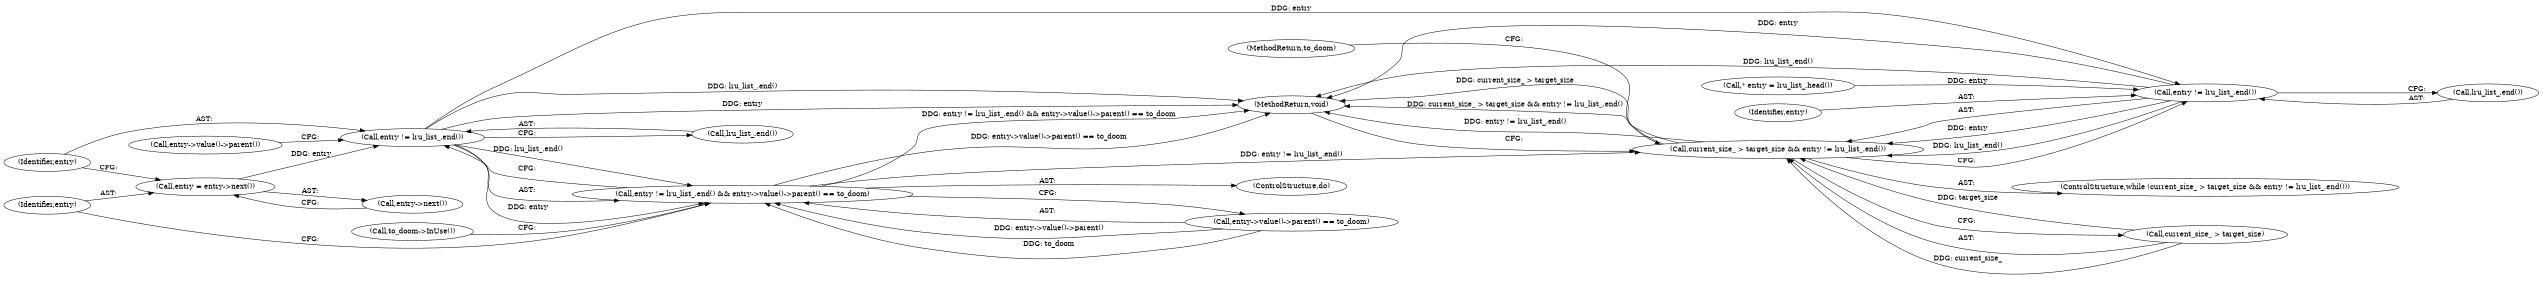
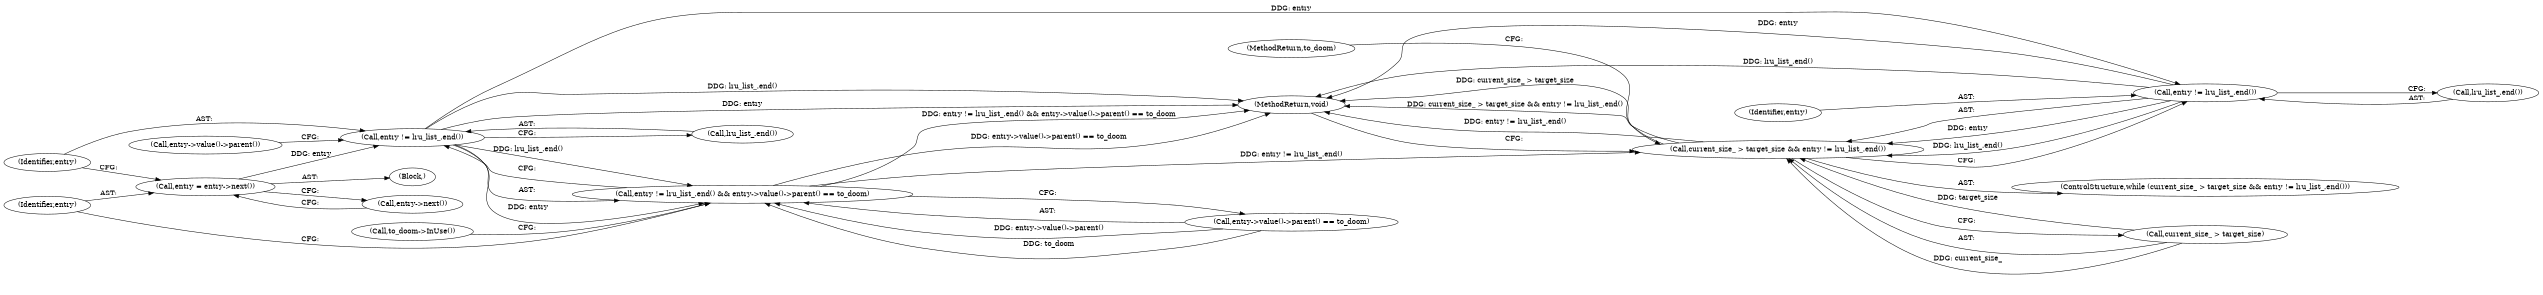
node "(Call,* entry = lru_list_.head())": removed
node "(Block,)": added
node "(ControlStructure,do)": removed
edge "(Call,entry = entry->next())" -> "(Call,entry->next())": label "AST: " -> "CFG: "
